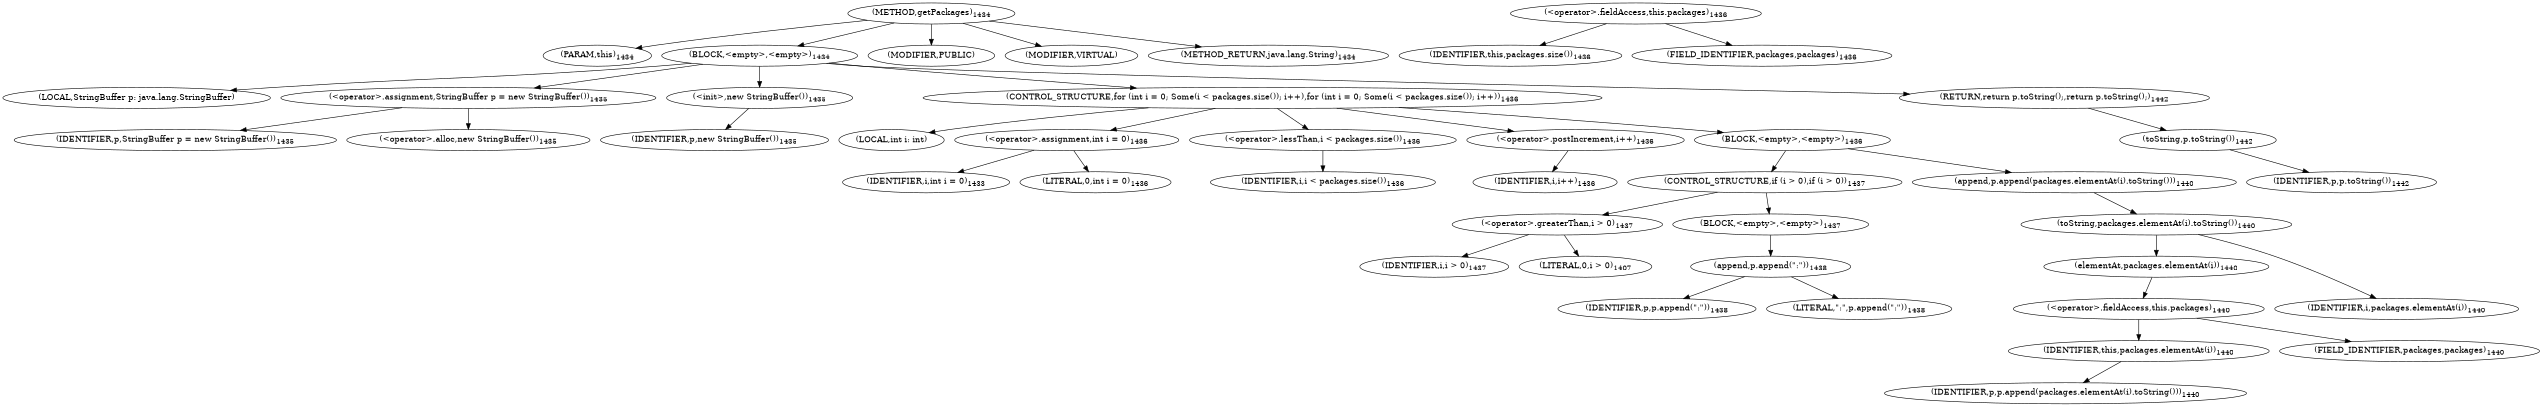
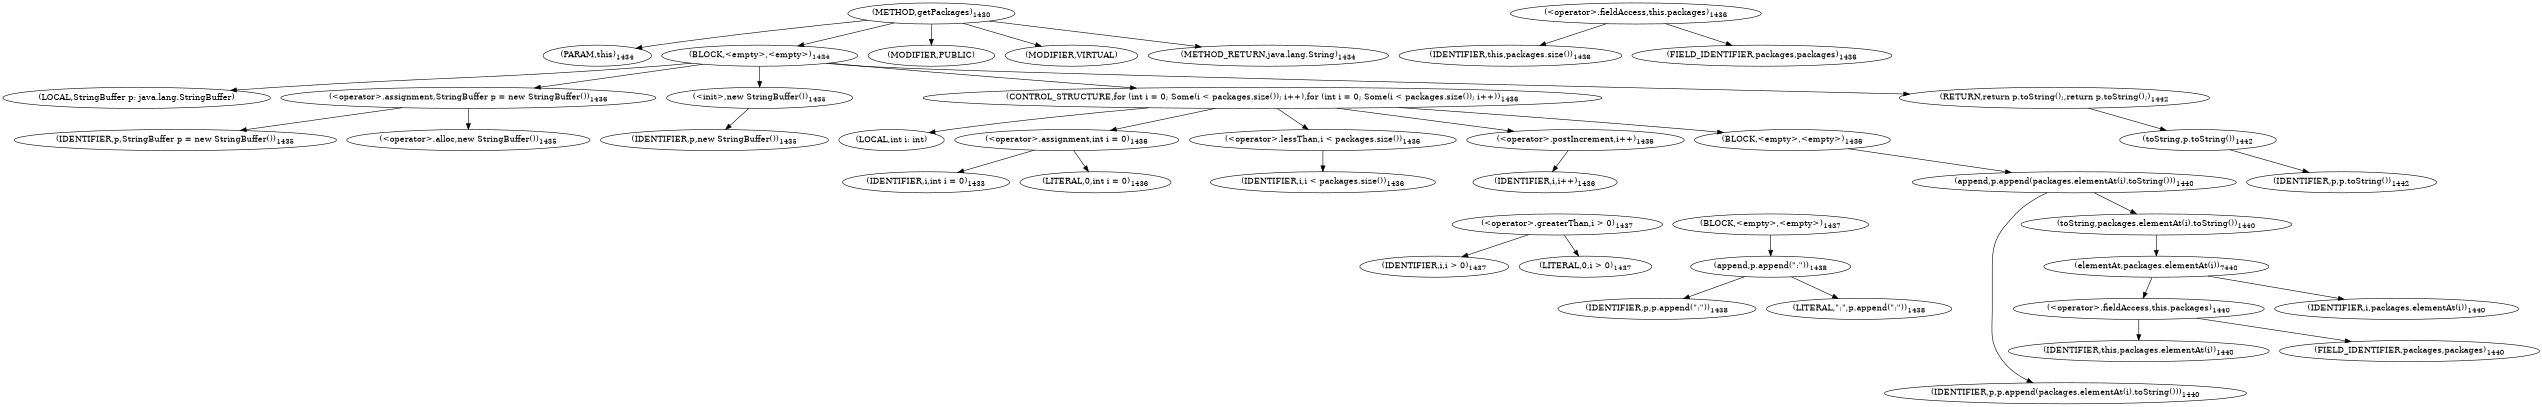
node "(METHOD,getPackages)": text "1434" -> "1430"
node "(<operator>.assignment,StringBuffer p = new StringBuffer())": text "1435" -> "1436"
node "(CONTROL_STRUCTURE,if (i > 0),if (i > 0))": removed
edge "(toString,packages.elementAt(i).toString())" -> "(IDENTIFIER,i,packages.elementAt(i))": now "(elementAt,packages.elementAt(i))" -> "(IDENTIFIER,i,packages.elementAt(i))"
node "(LITERAL,0,i > 0)": text "1407" -> "1437"
node "(elementAt,packages.elementAt(i))": text "1440" -> "7440"
edge "(IDENTIFIER,this,packages.elementAt(i))" -> "(IDENTIFIER,p,p.append(packages.elementAt(i).toString()))": now "(append,p.append(packages.elementAt(i).toString()))" -> "(IDENTIFIER,p,p.append(packages.elementAt(i).toString()))"
